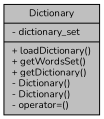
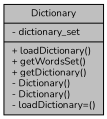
node "Dictionary": text "- operator=()" -> "- loadDictionary=()"
